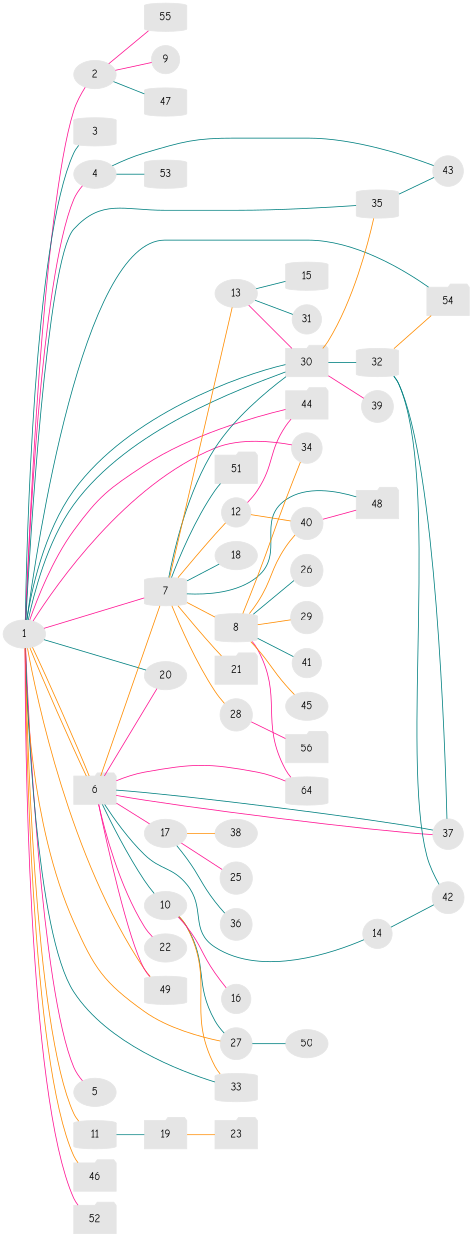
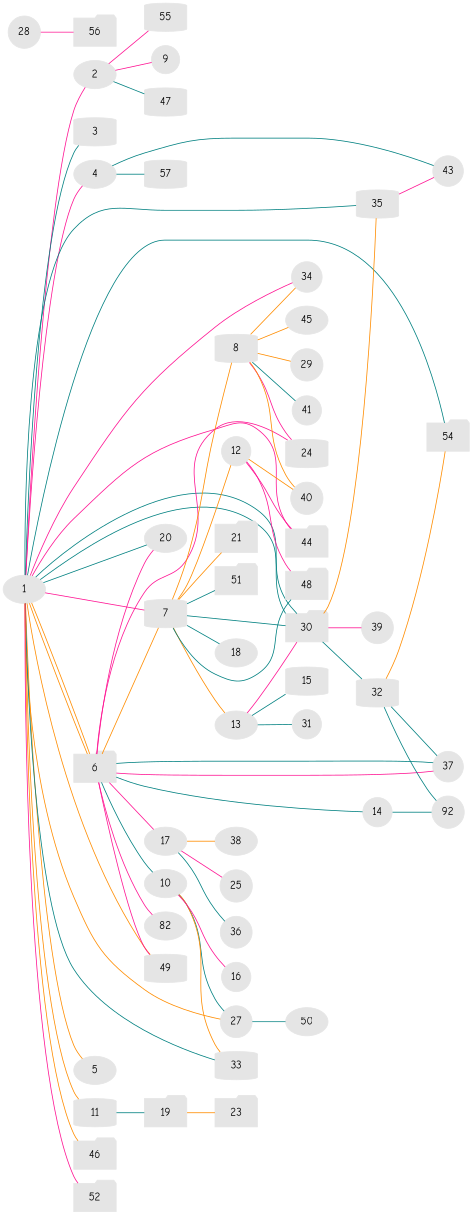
node "53": label "53" -> "57"
edge "43" -- "35": color teal -> deeppink
edge "48" -- "40": now "48" -- "12"
node "26": removed
edge "7" -- "28": removed
node "64": label "64" -> "24"
node "42": label "42" -> "92"
edge "1" -- "5": color deeppink -> darkorange
node "22": label "22" -> "82"
